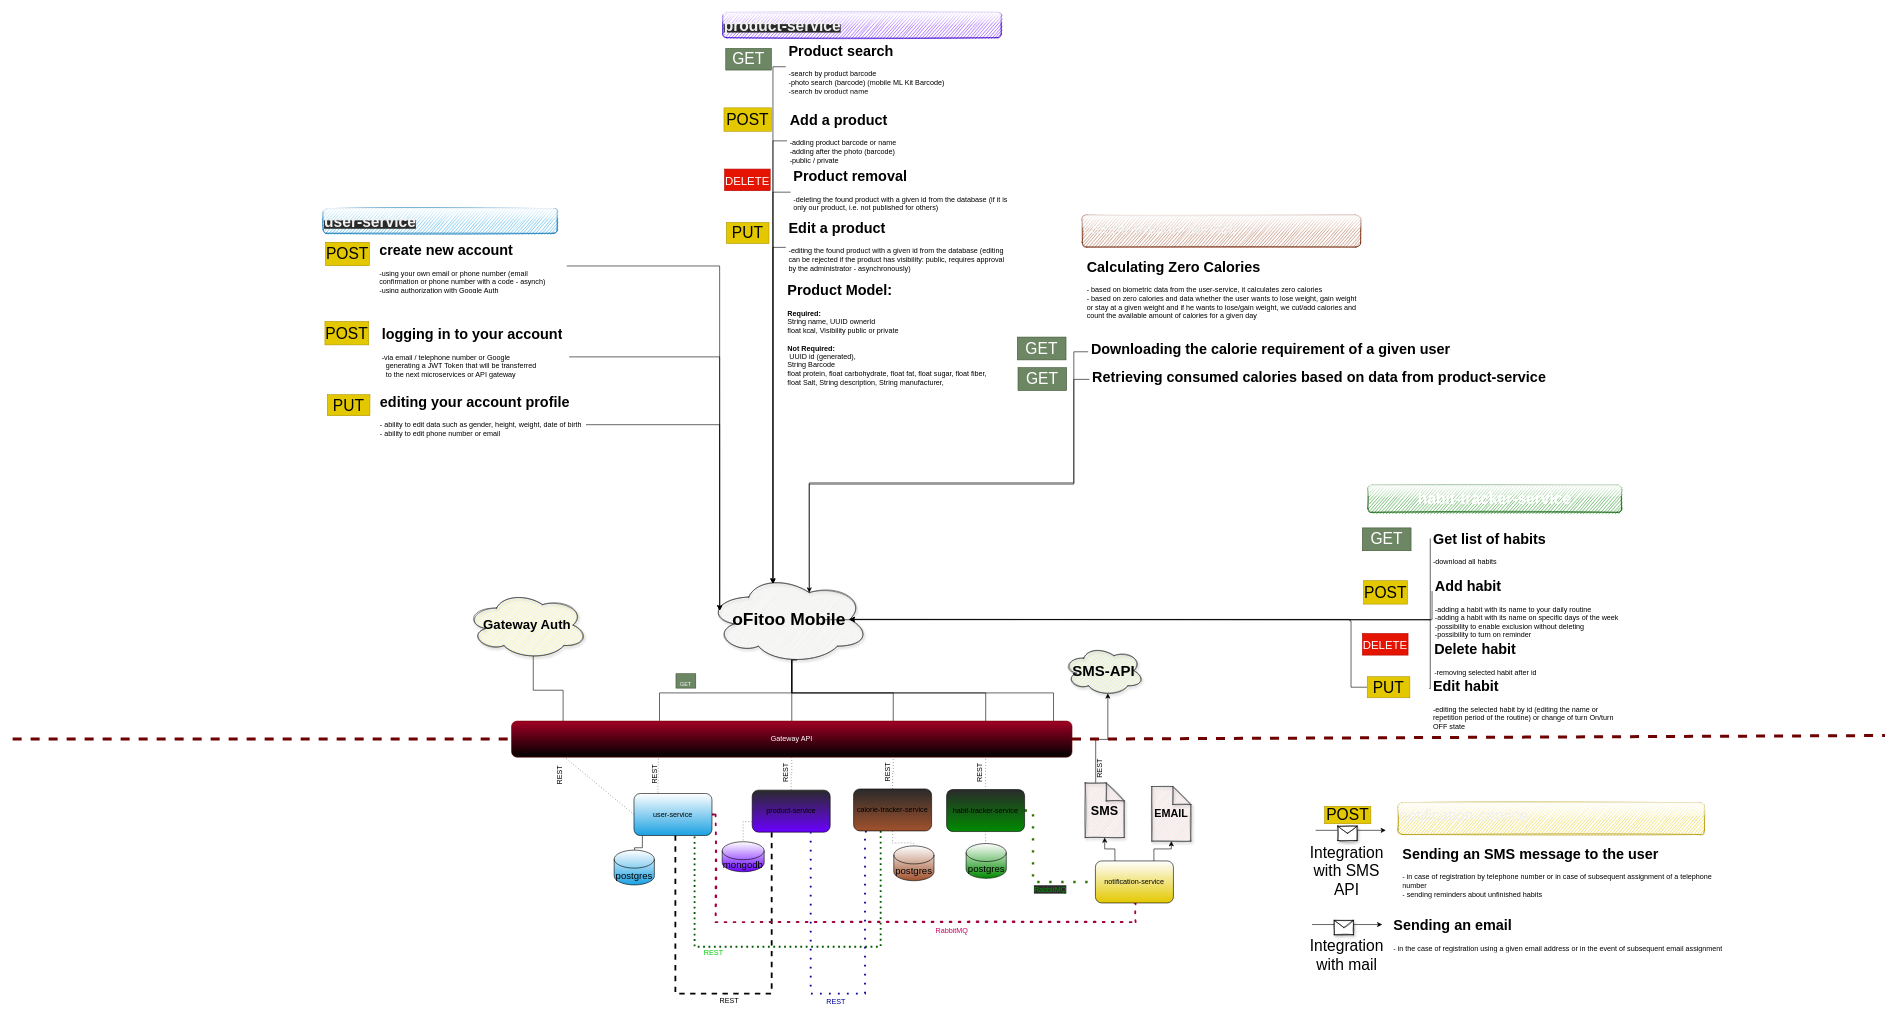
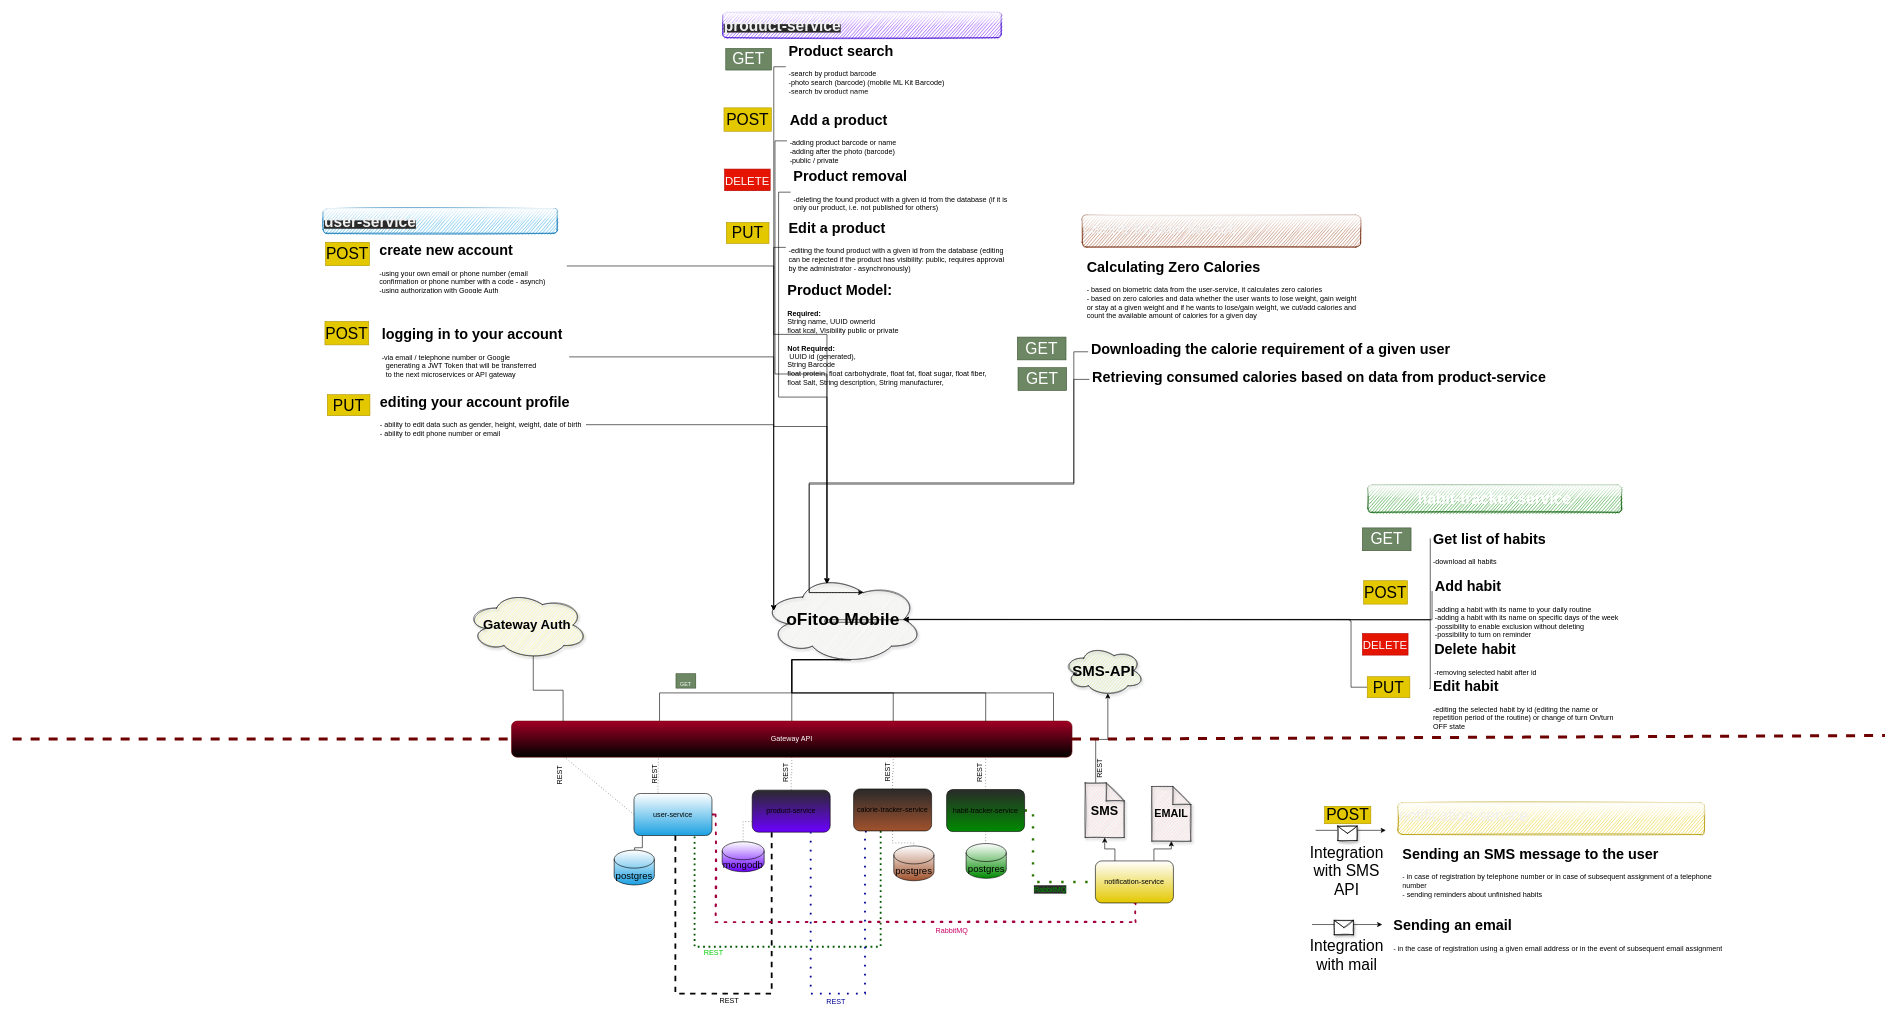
node "oFitoo Mobile": moved (789, 619) -> (843, 619)
